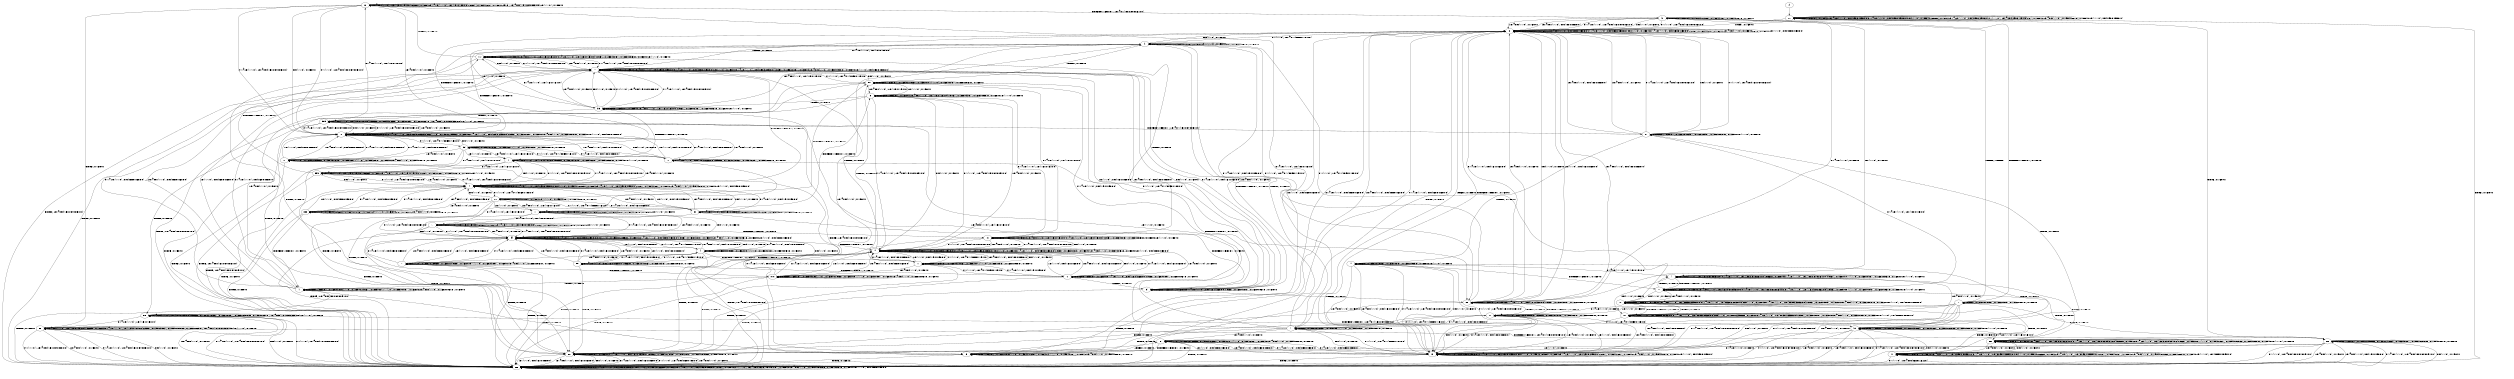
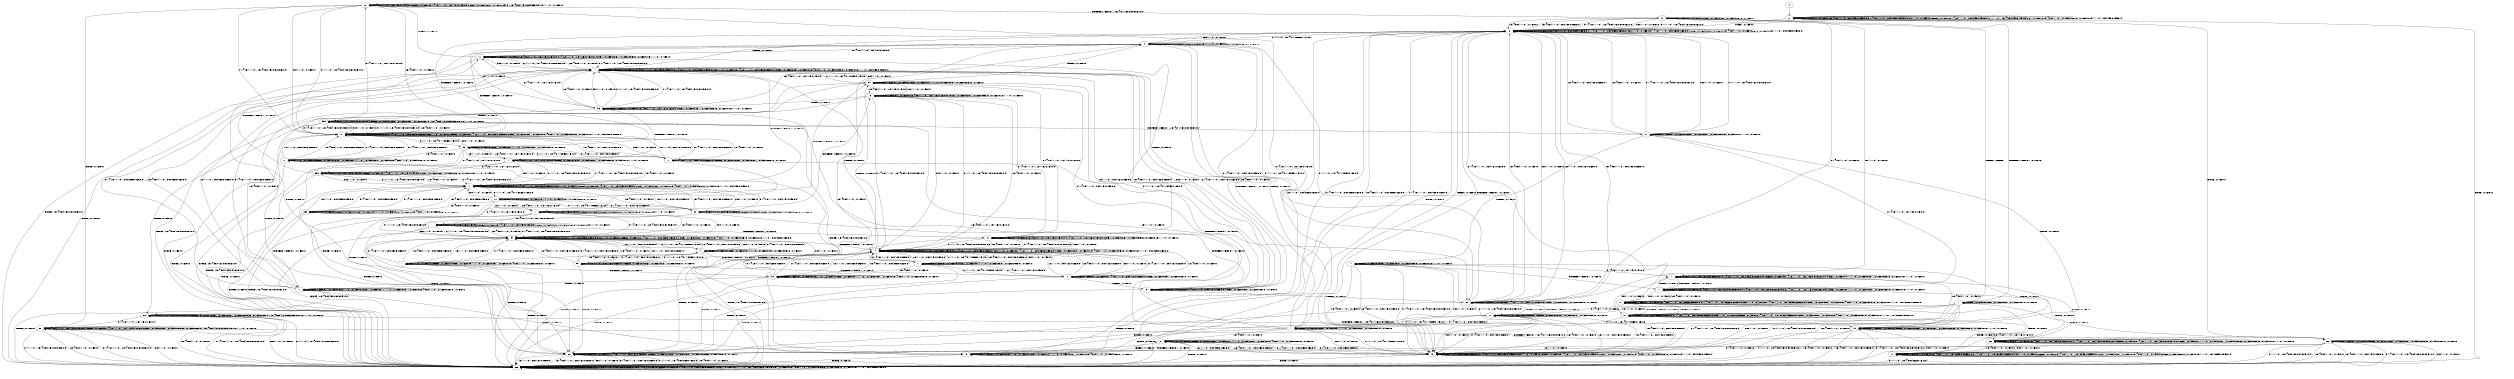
edge "x" -> "aaa": added, label "CLOSE / ACK+RST(NEXT,CURRENT,0)"
